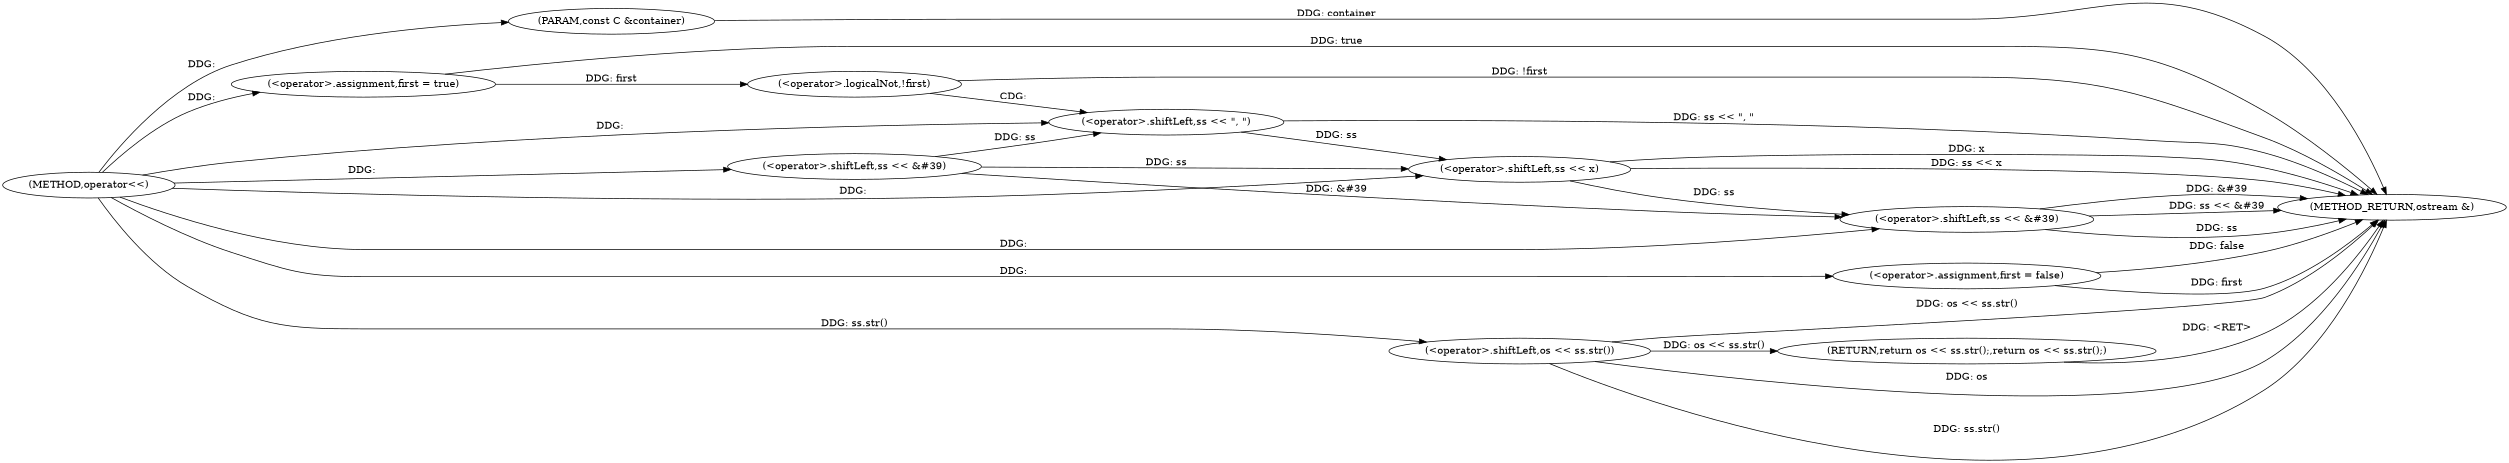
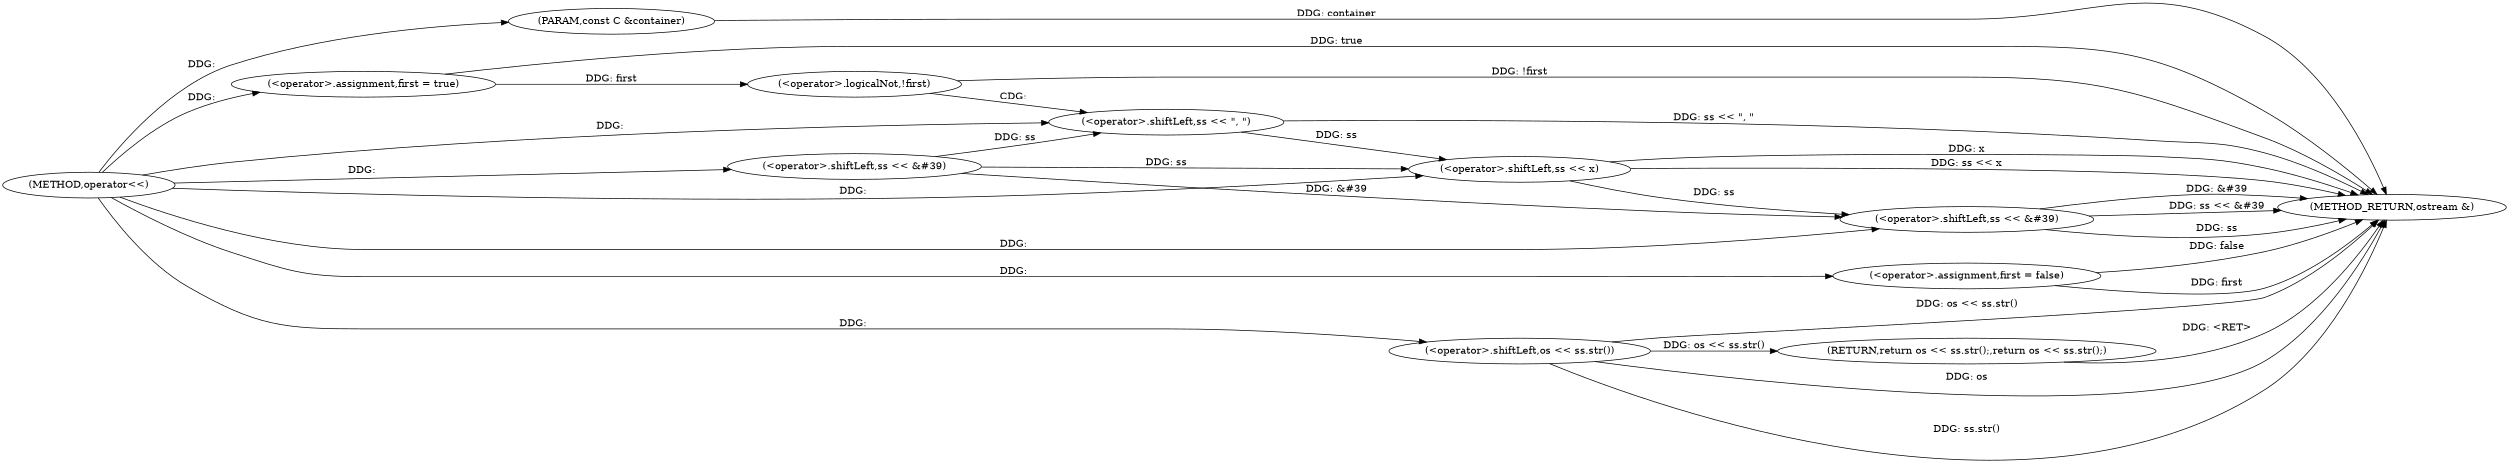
edge "(METHOD,operator<<)" -> "(<operator>.shiftLeft,os << ss.str())": label "DDG: ss.str()" -> "DDG: "
